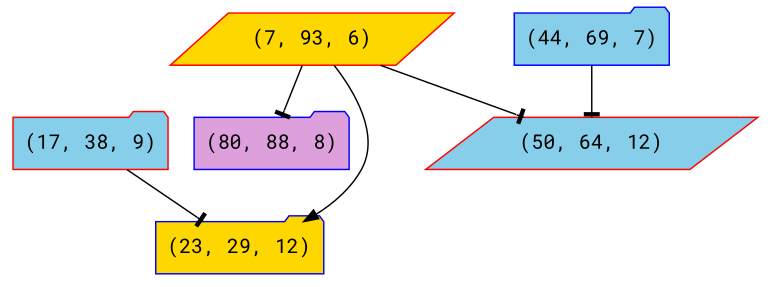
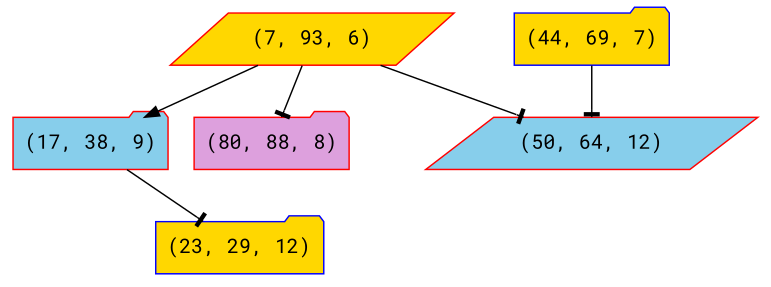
node "(44, 69, 7)": fillcolor skyblue -> gold
node "(80, 88, 8)": color blue -> red
edge "(7, 93, 6)" -> "(23, 29, 12)": now "(7, 93, 6)" -> "(17, 38, 9)"
